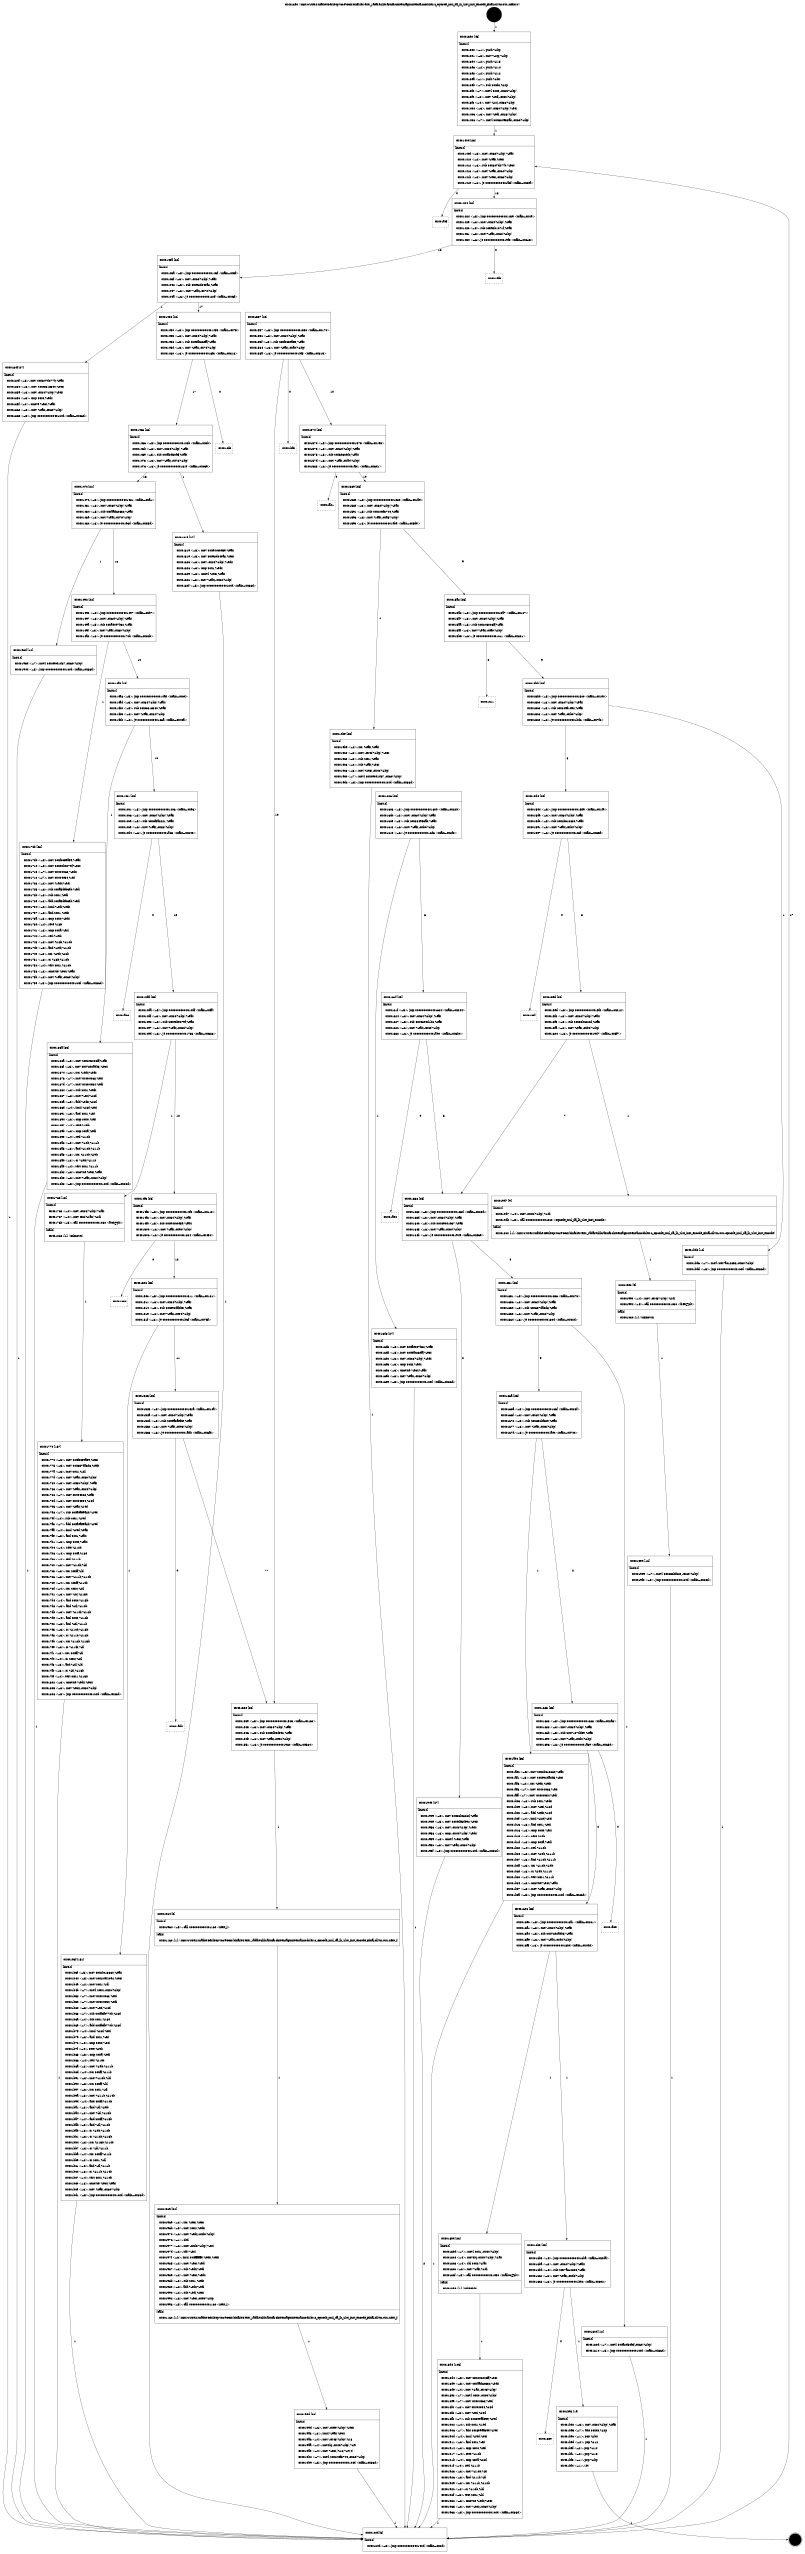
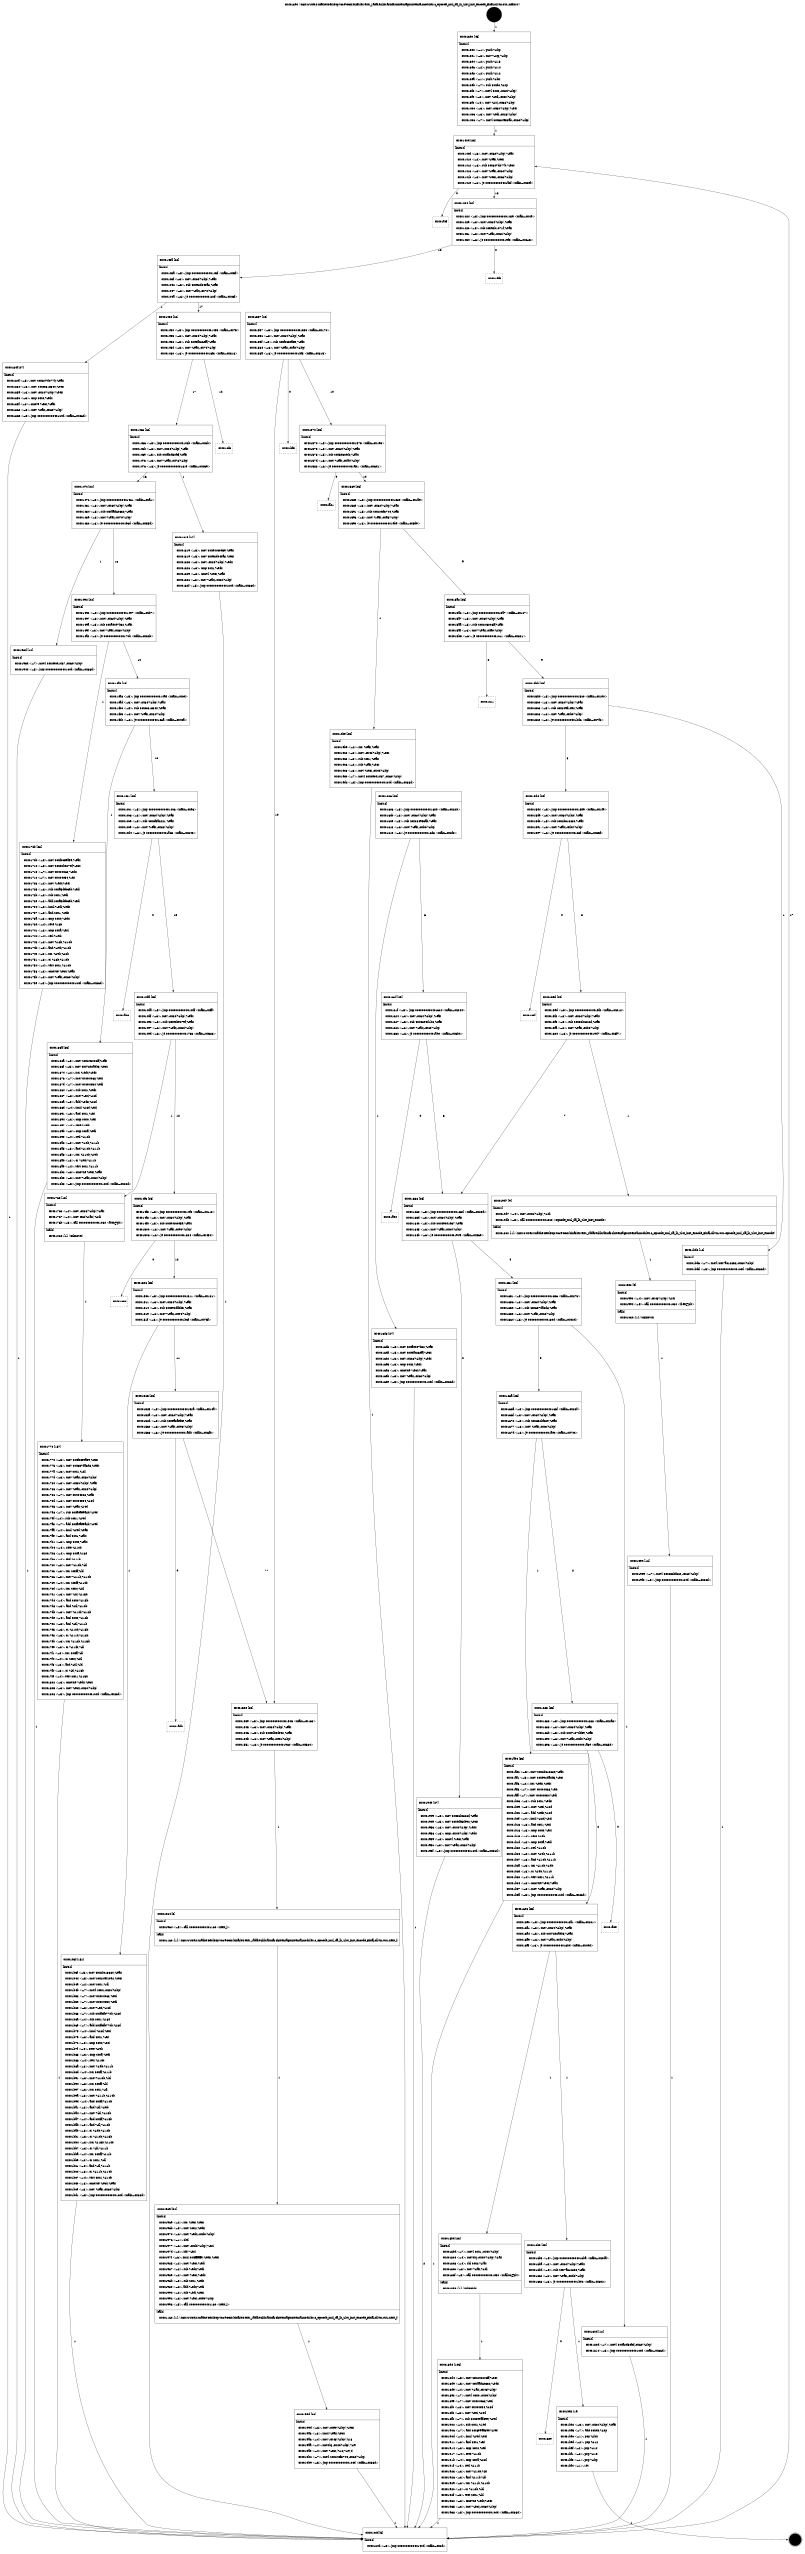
edge "0x401450 [22]" -> "0x4016f3": label " 0" -> " 12"
